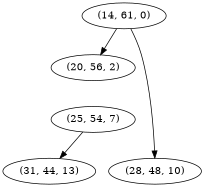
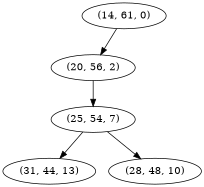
edge "(14, 61, 0)" -> "(28, 48, 10)": now "(25, 54, 7)" -> "(28, 48, 10)"
edge "(20, 56, 2)" -> "(25, 54, 7)": added
